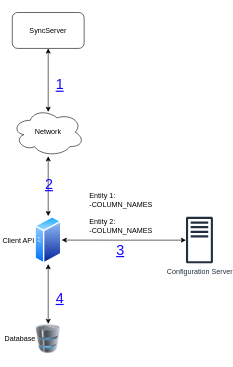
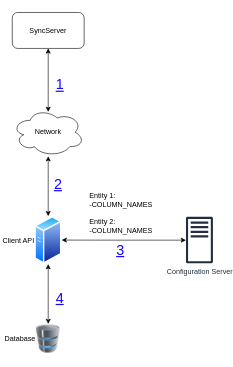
node "2": moved (53, 180) -> (62, 180)
